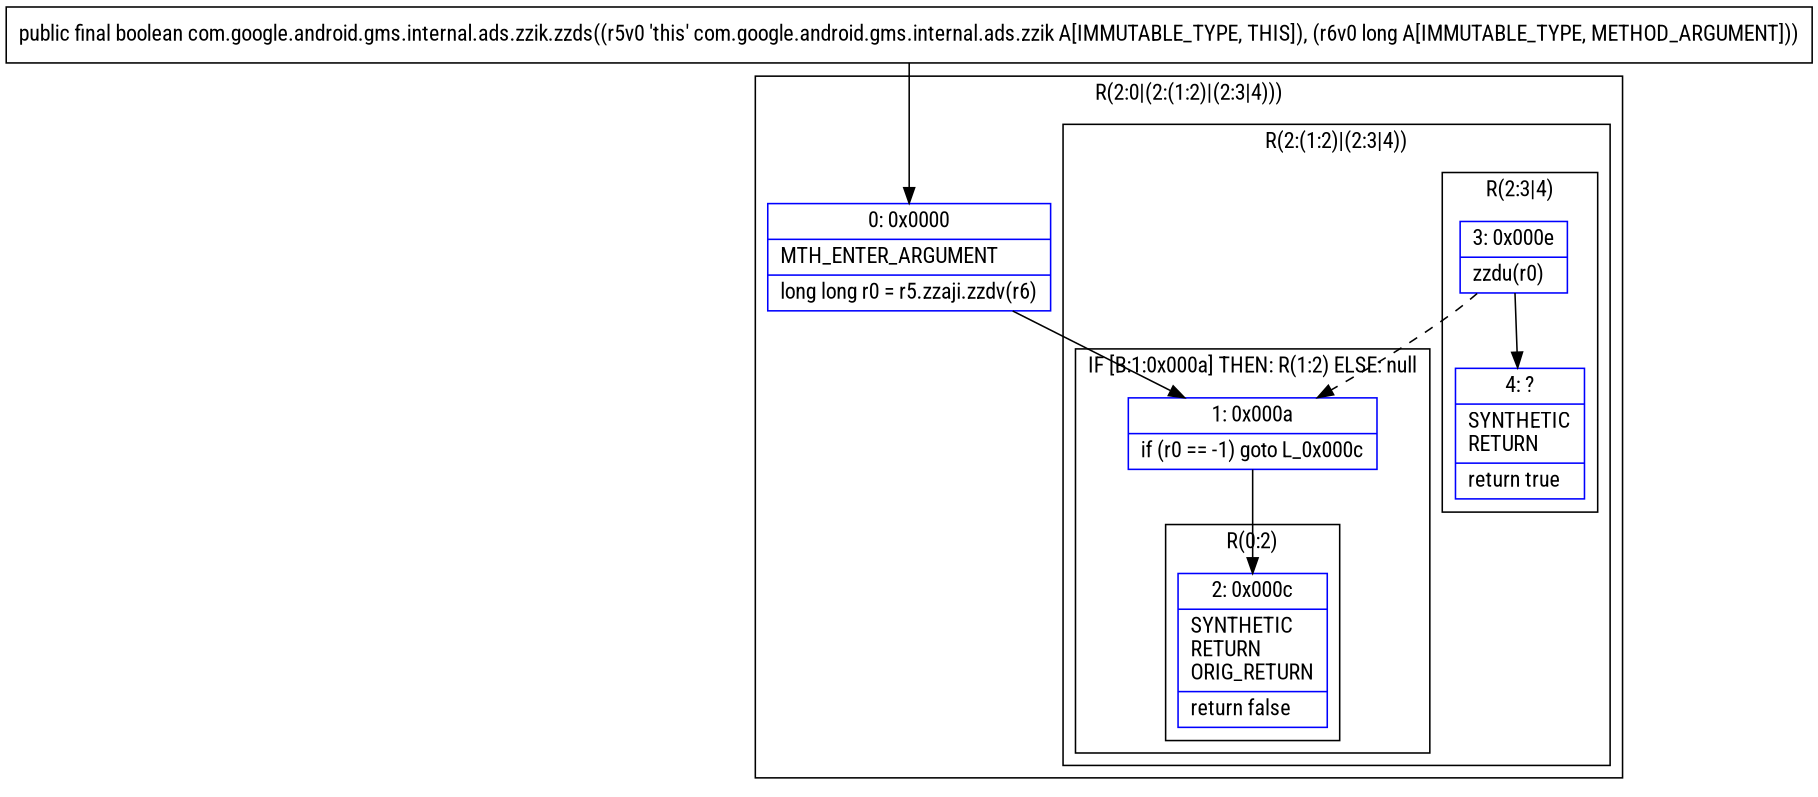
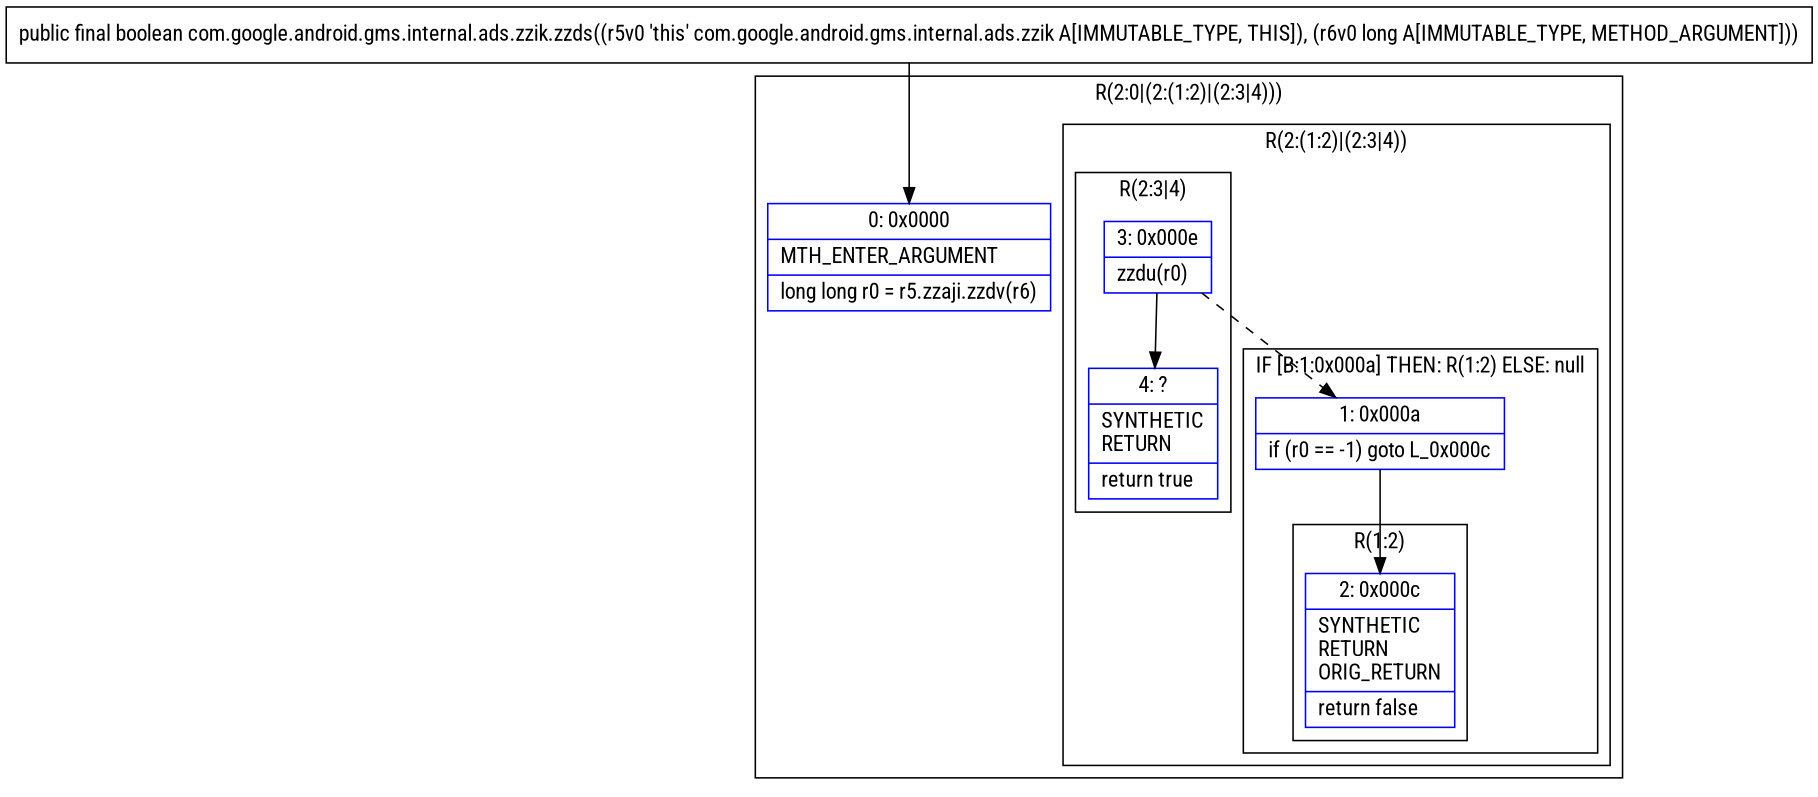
edge "0: 0x0000" -> "1: 0x000a": removed
cluster "R(0:2)": label "R(0:2)" -> "R(1:2)"
